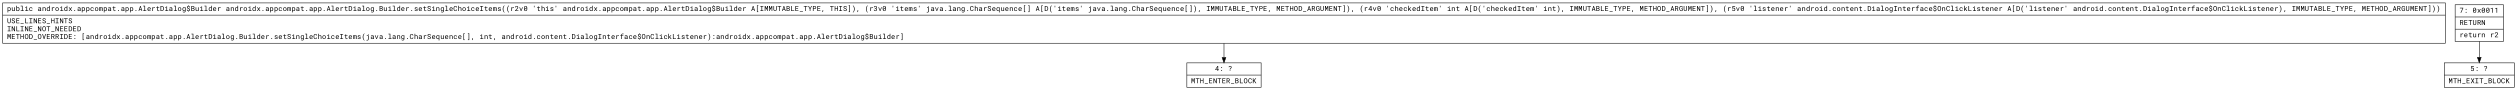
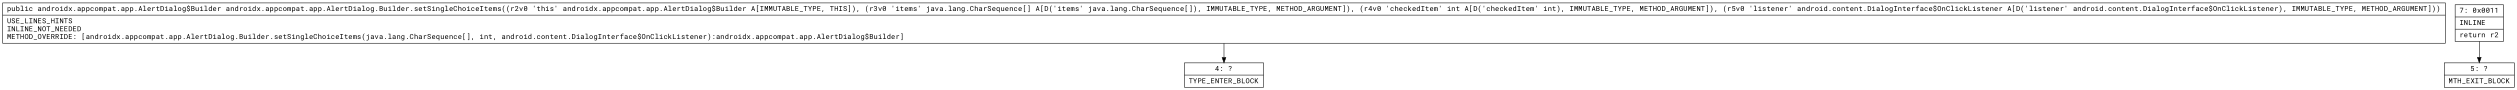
node "7: 0x0011": text "RETURN" -> "INLINE"
node "4: ?": text "MTH_ENTER_BLOCK" -> "TYPE_ENTER_BLOCK"
